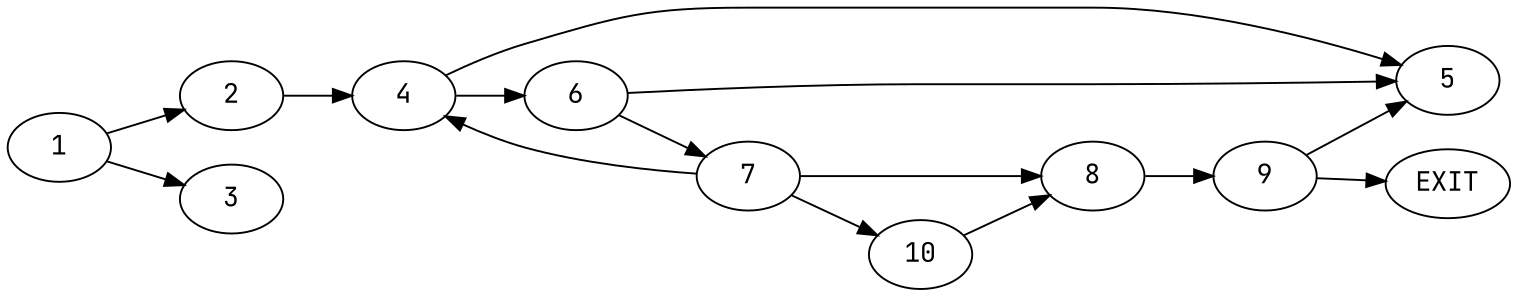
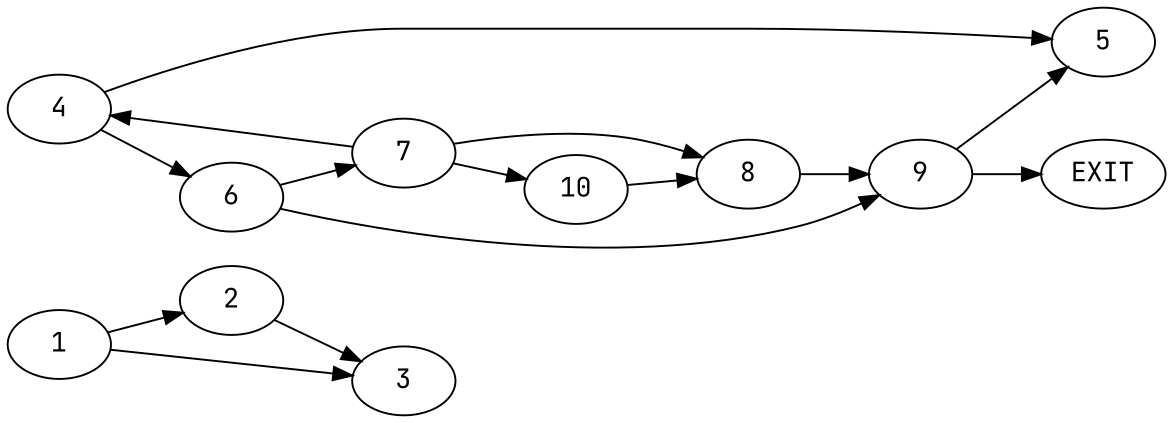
edge "6" -> "5": now "6" -> "9"
edge "2" -> "4": now "2" -> "3"
